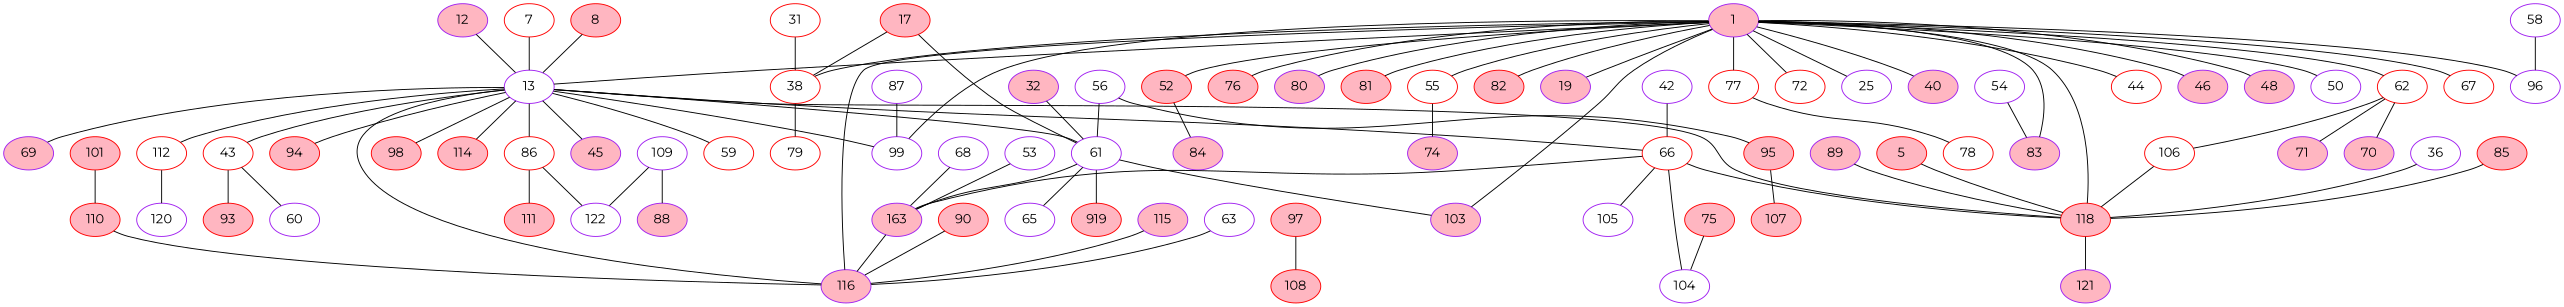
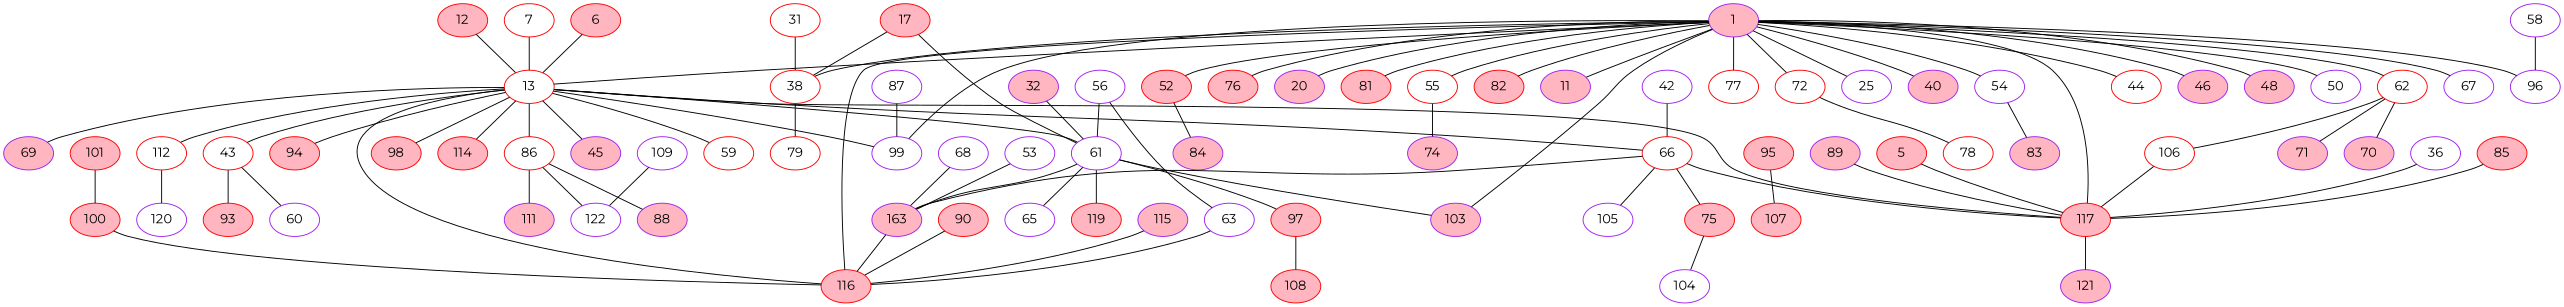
node "12": color purple -> red
node "8": label "8" -> "6"
edge "1" -- "83": now "1" -- "54"
node "13": color purple -> red
node "80": label "80" -> "20"
node "19": label "19" -> "11"
node "67": color red -> purple
edge "77" -- "78": now "72" -- "78"
edge "56" -- "95": now "56" -- "63"
edge "61" -- "97": added
edge "109" -- "88": now "86" -- "88"
node "110": label "110" -> "100"
node "111": color red -> purple
node "919": label "919" -> "119"
edge "66" -- "104": now "66" -- "75"
node "118": label "118" -> "117"
node "116": color purple -> red
